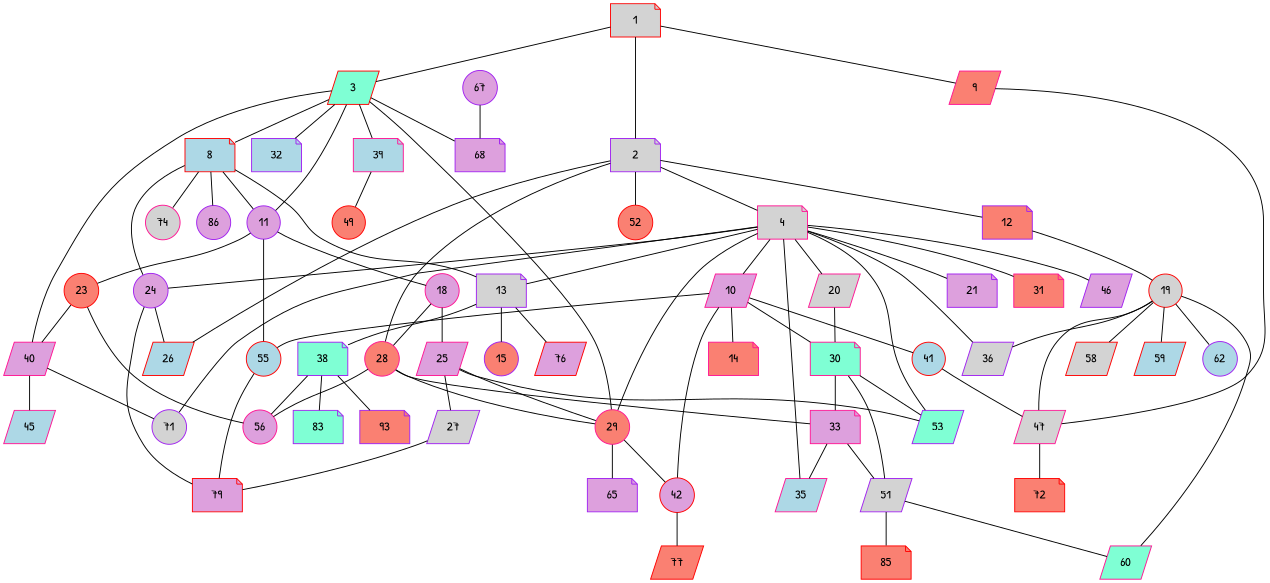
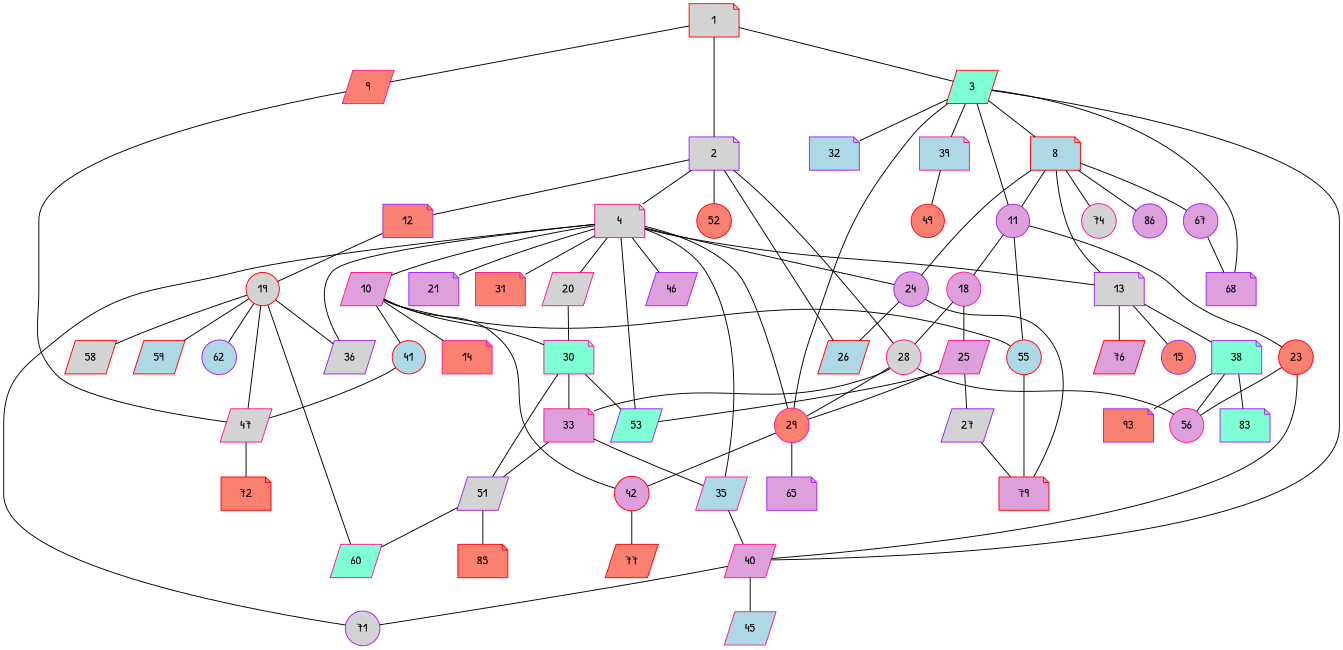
edge "8" -- "67": added
node "28": fillcolor salmon -> lightgrey
edge "35" -- "40": added
